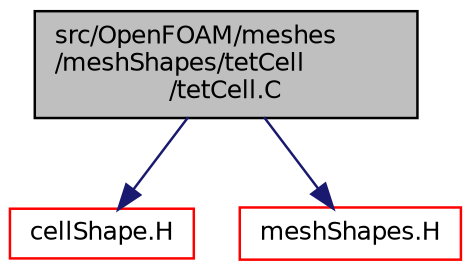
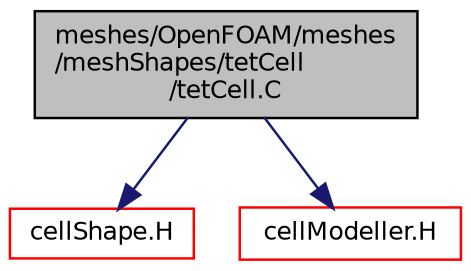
node "src/OpenFOAM/meshes /meshShapes/tetCell /tetCell.C": label "src/OpenFOAM/meshes /meshShapes/tetCell /tetCell.C" -> "meshes/OpenFOAM/meshes /meshShapes/tetCell /tetCell.C"
node "meshShapes.H": label "meshShapes.H" -> "cellModeller.H"
